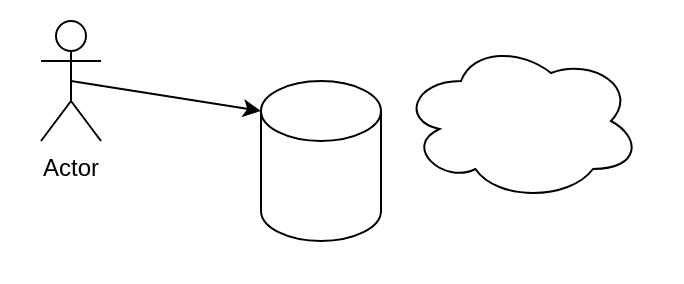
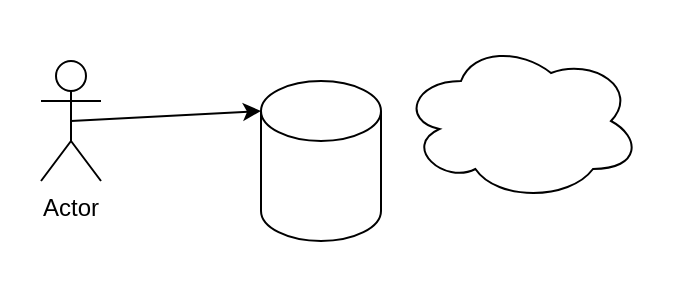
node "Actor": moved (71, 81) -> (71, 121)
